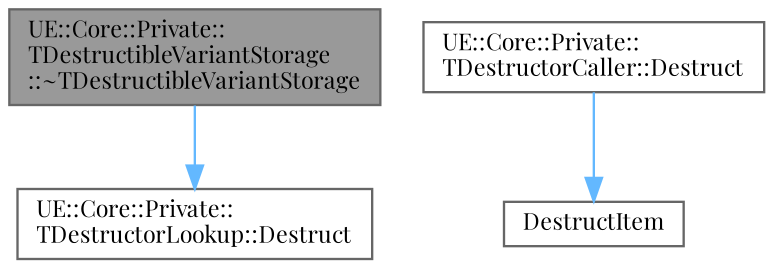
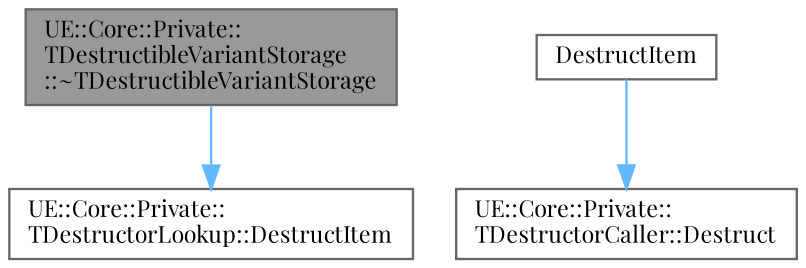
edge "UE::Core::Private:: TDestructorCaller::Destruct" -> "DestructItem": reversed
node "UE::Core::Private:: TDestructorLookup::Destruct": label "UE::Core::Private:: TDestructorLookup::Destruct" -> "UE::Core::Private:: TDestructorLookup::DestructItem"
